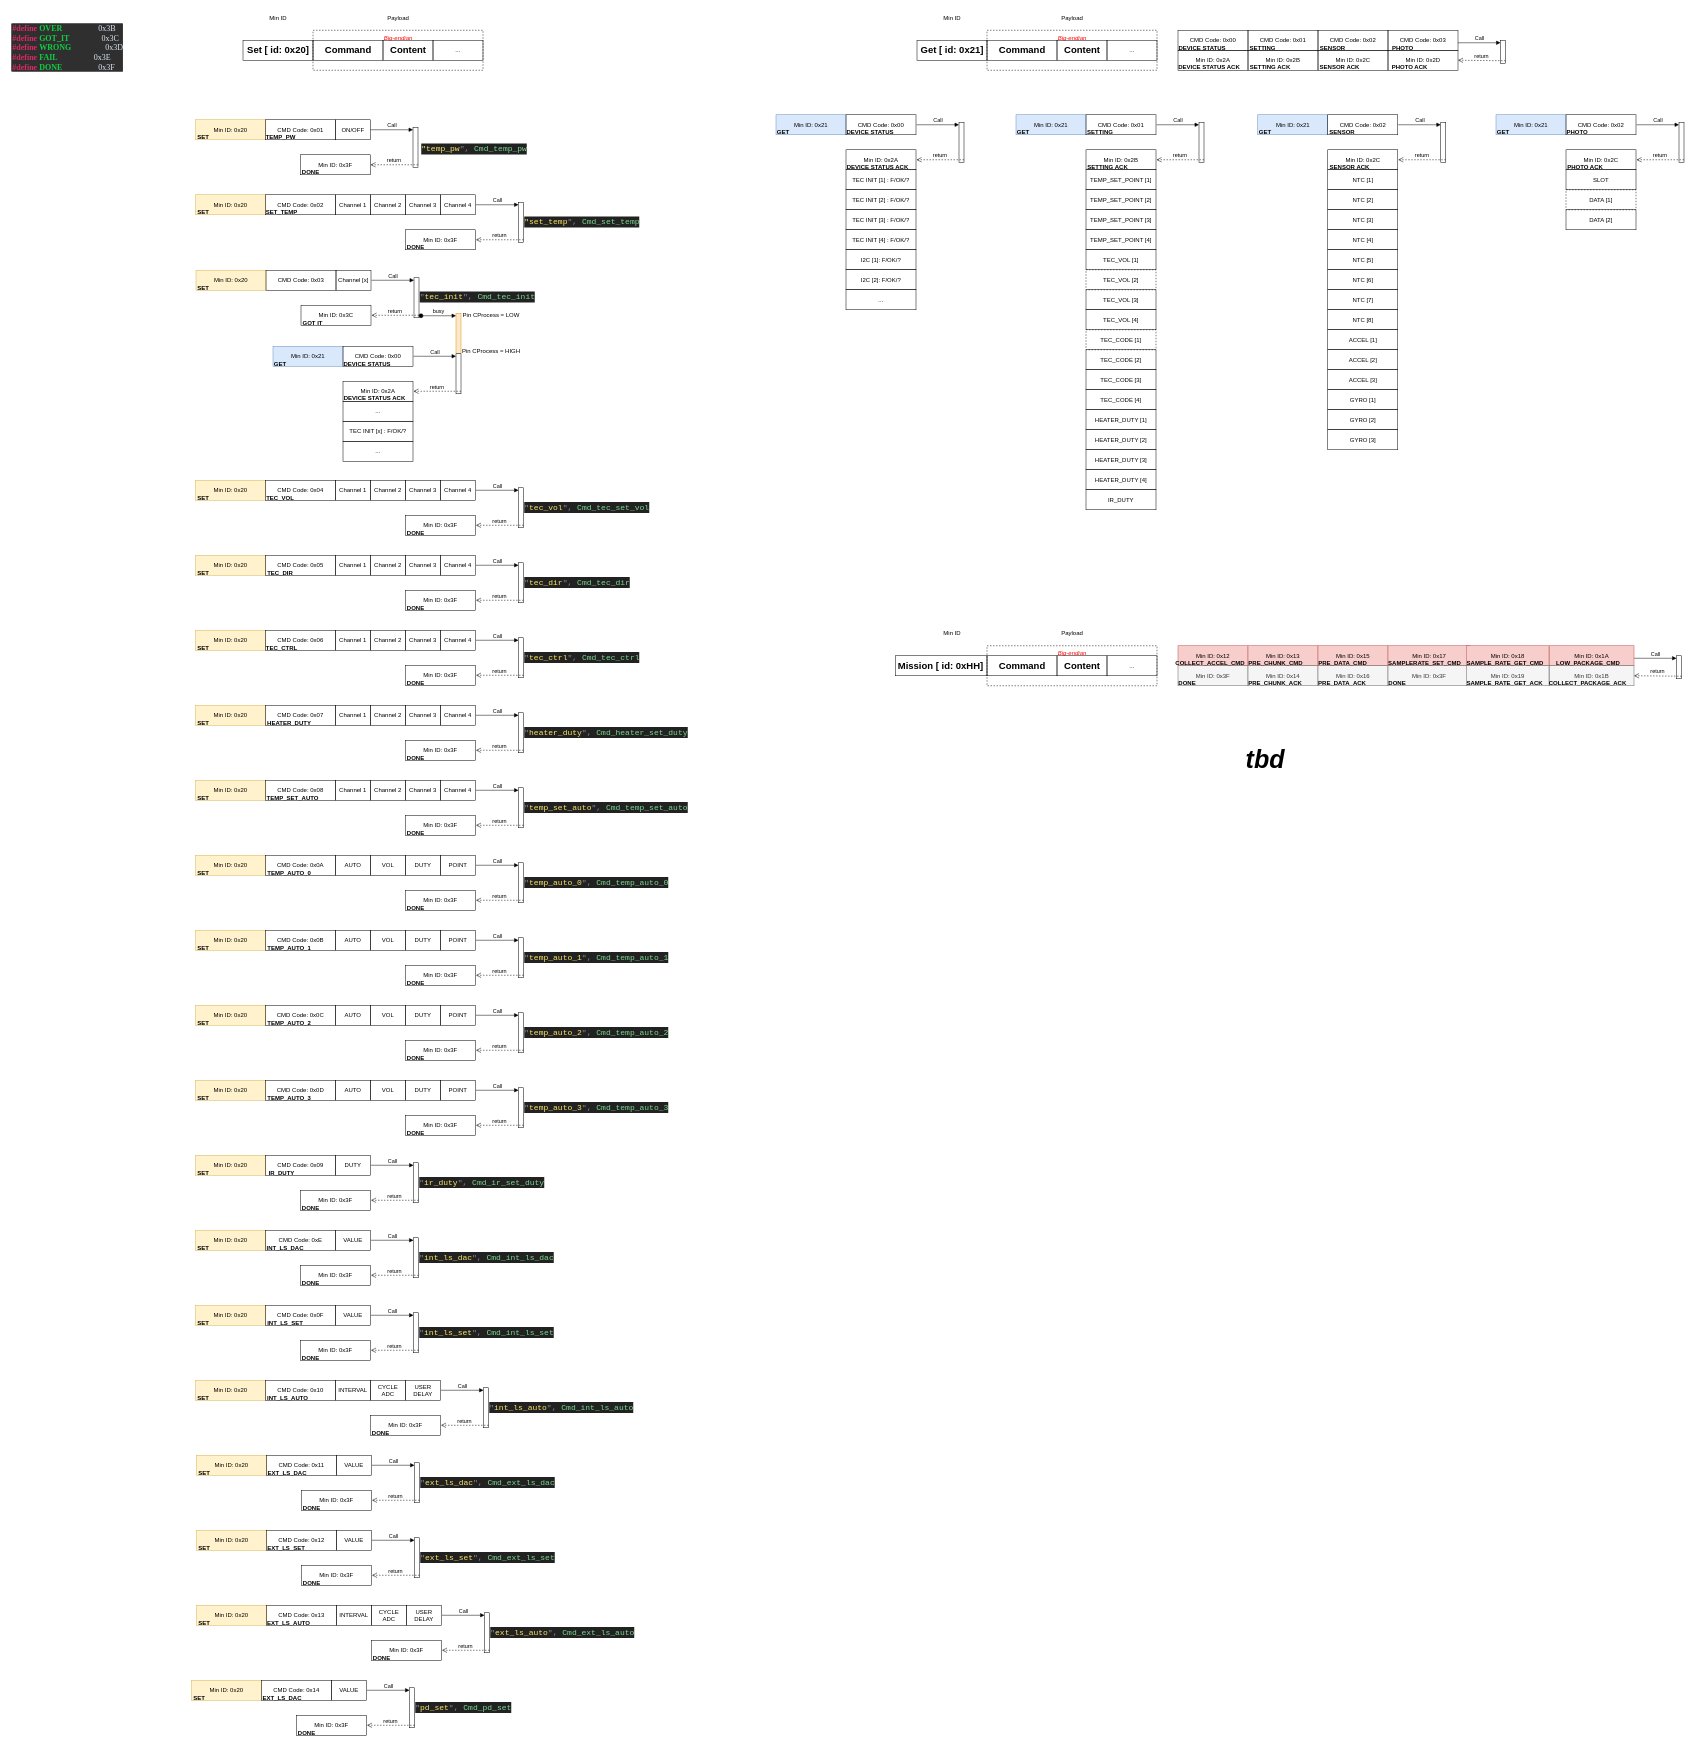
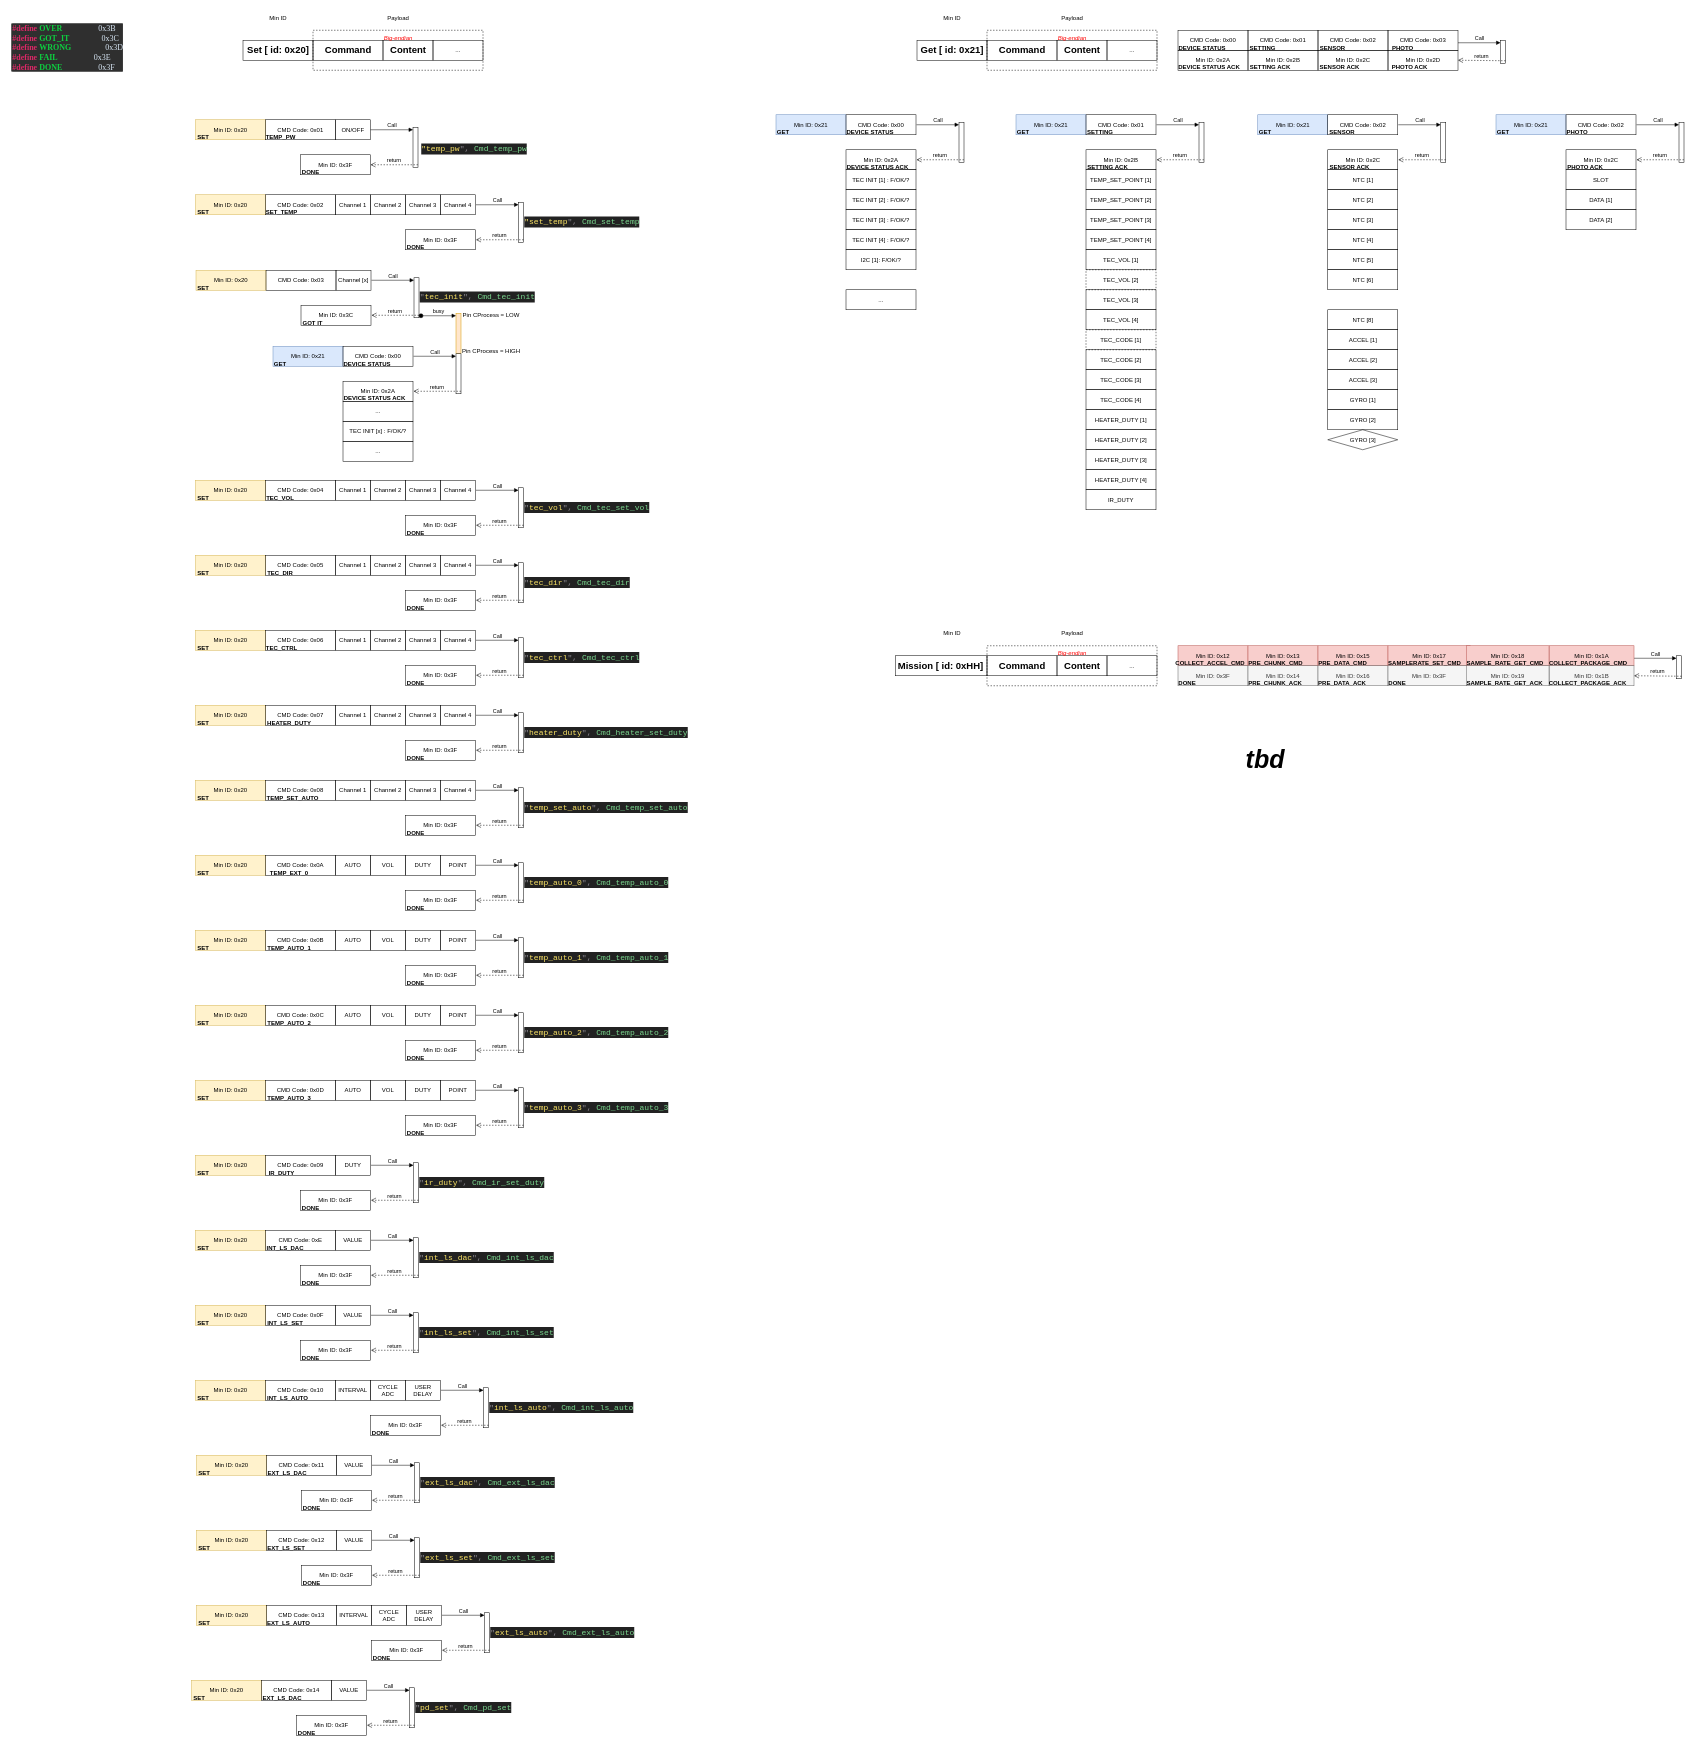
node "DATA [1]": style dashed -> solid
node "I2C [2]: F/OK/?": removed
node "NTC [7]": removed
node "GYRO [3]": shape rectangle -> diamond
node "LOW_PACKAGE_CMD": label "LOW_PACKAGE_CMD" -> "COLLECT_PACKAGE_CMD"
node "TEMP_AUTO_0": label "TEMP_AUTO_0" -> "TEMP_EXT_0"
